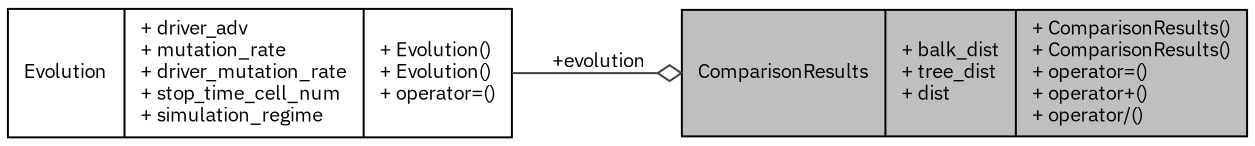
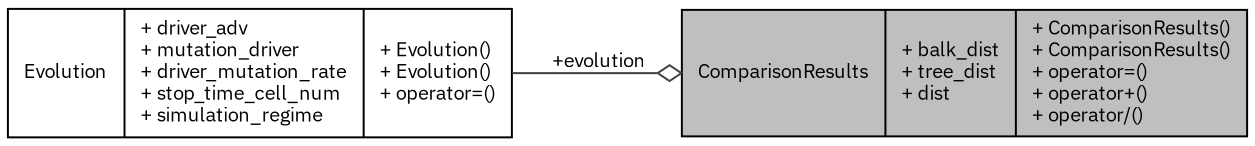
node "Evolution": text "+ mutation_rate" -> "+ mutation_driver"
